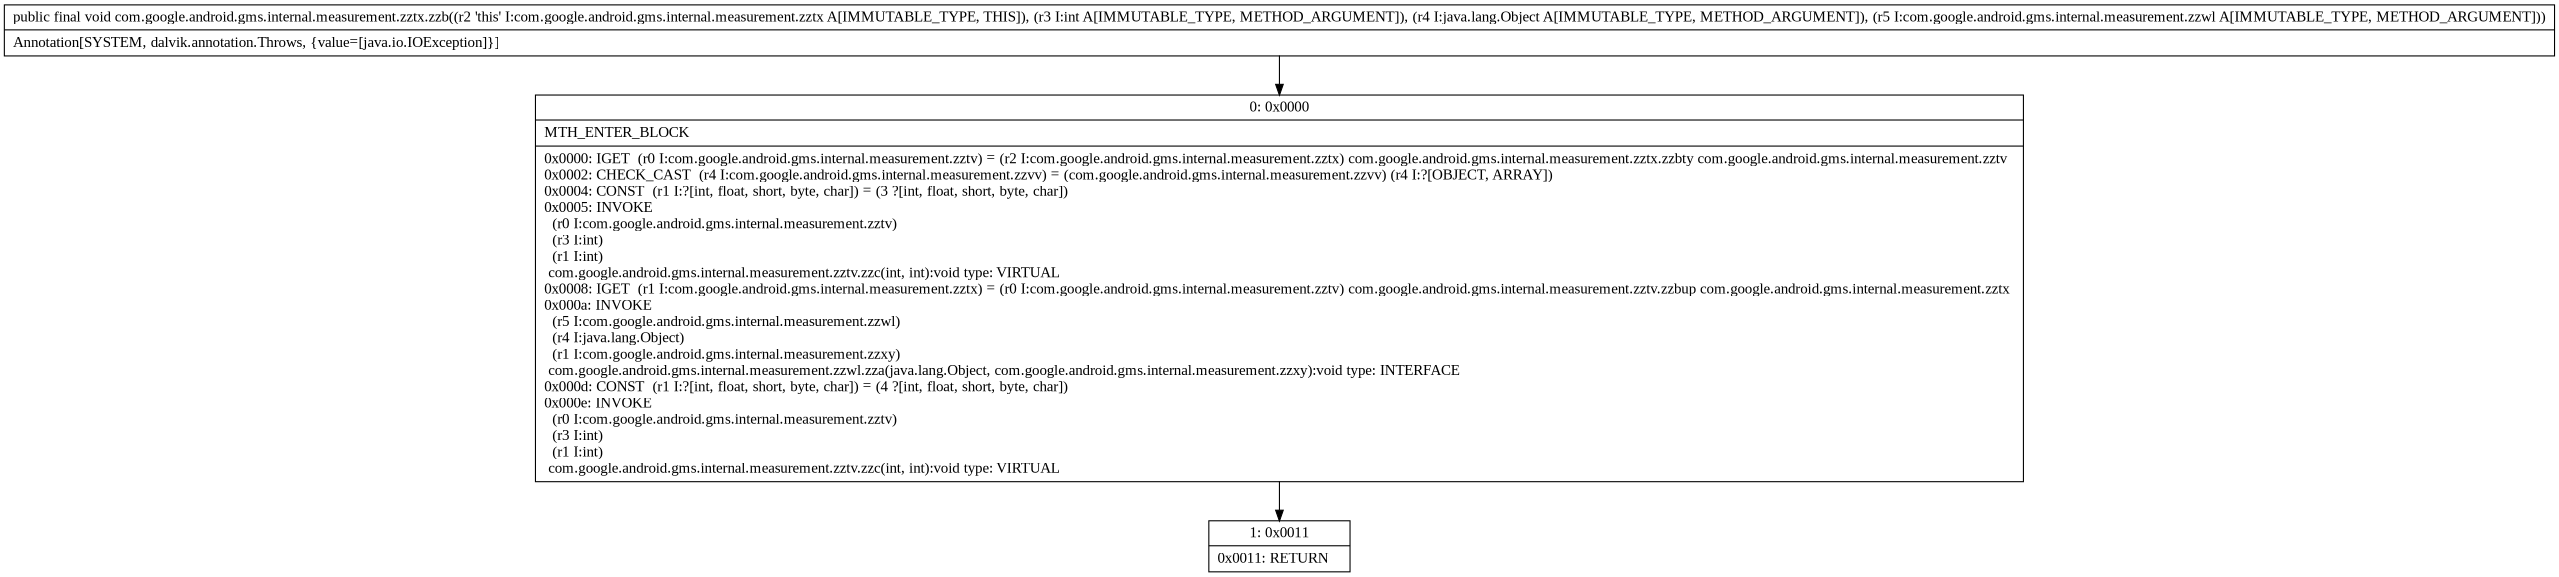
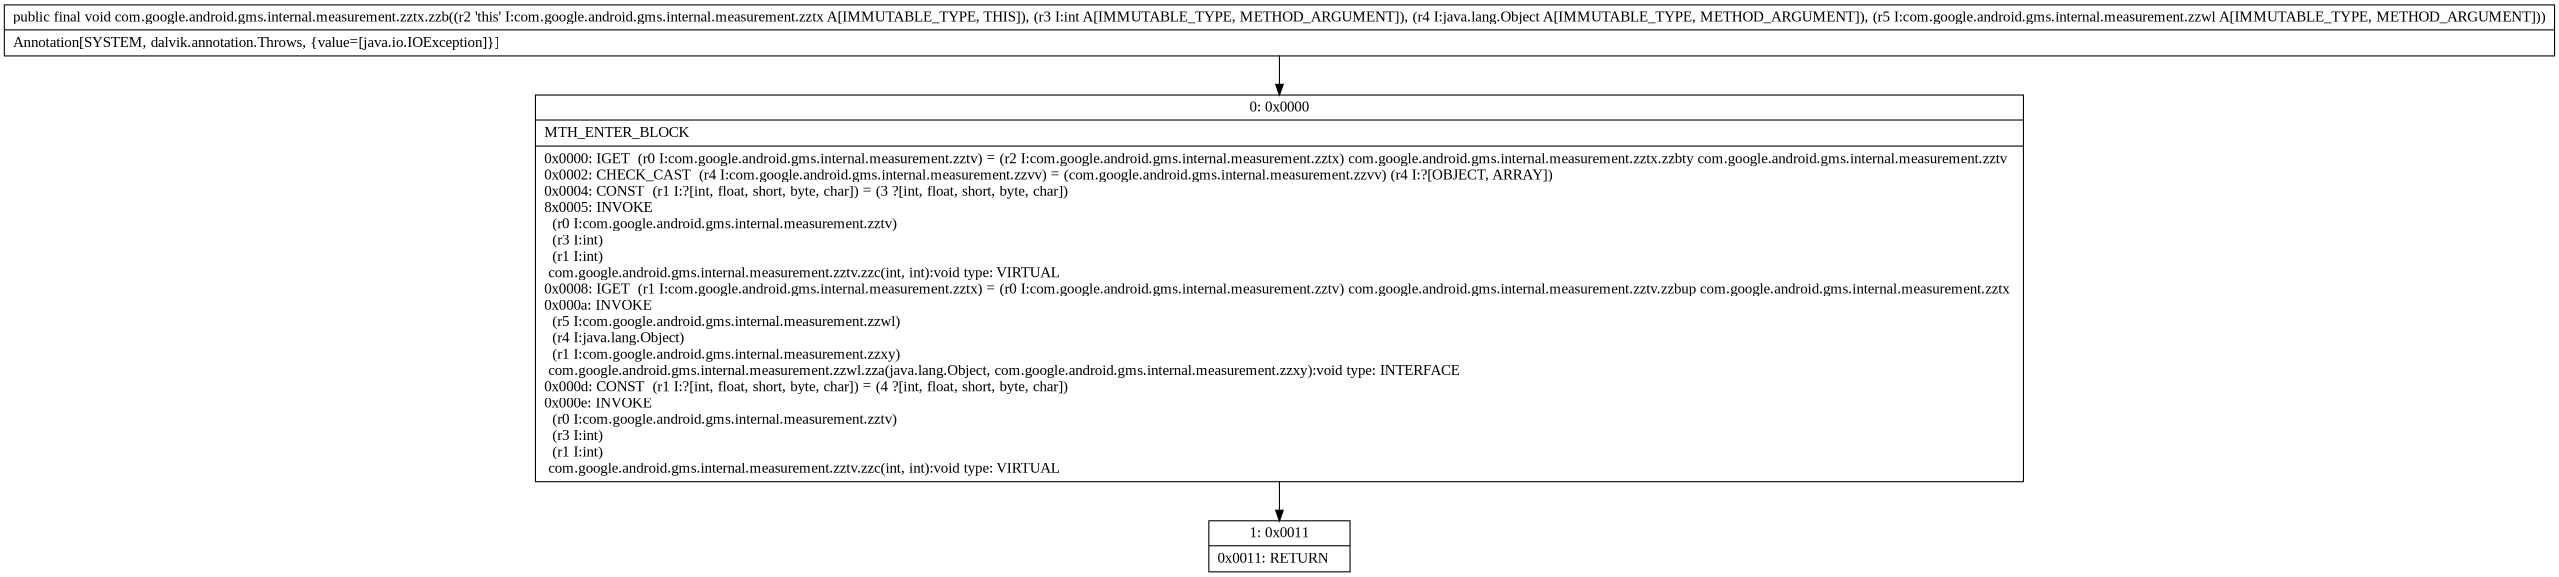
node "0: 0x0000": text "0x0005: INVOKE" -> "8x0005: INVOKE"
